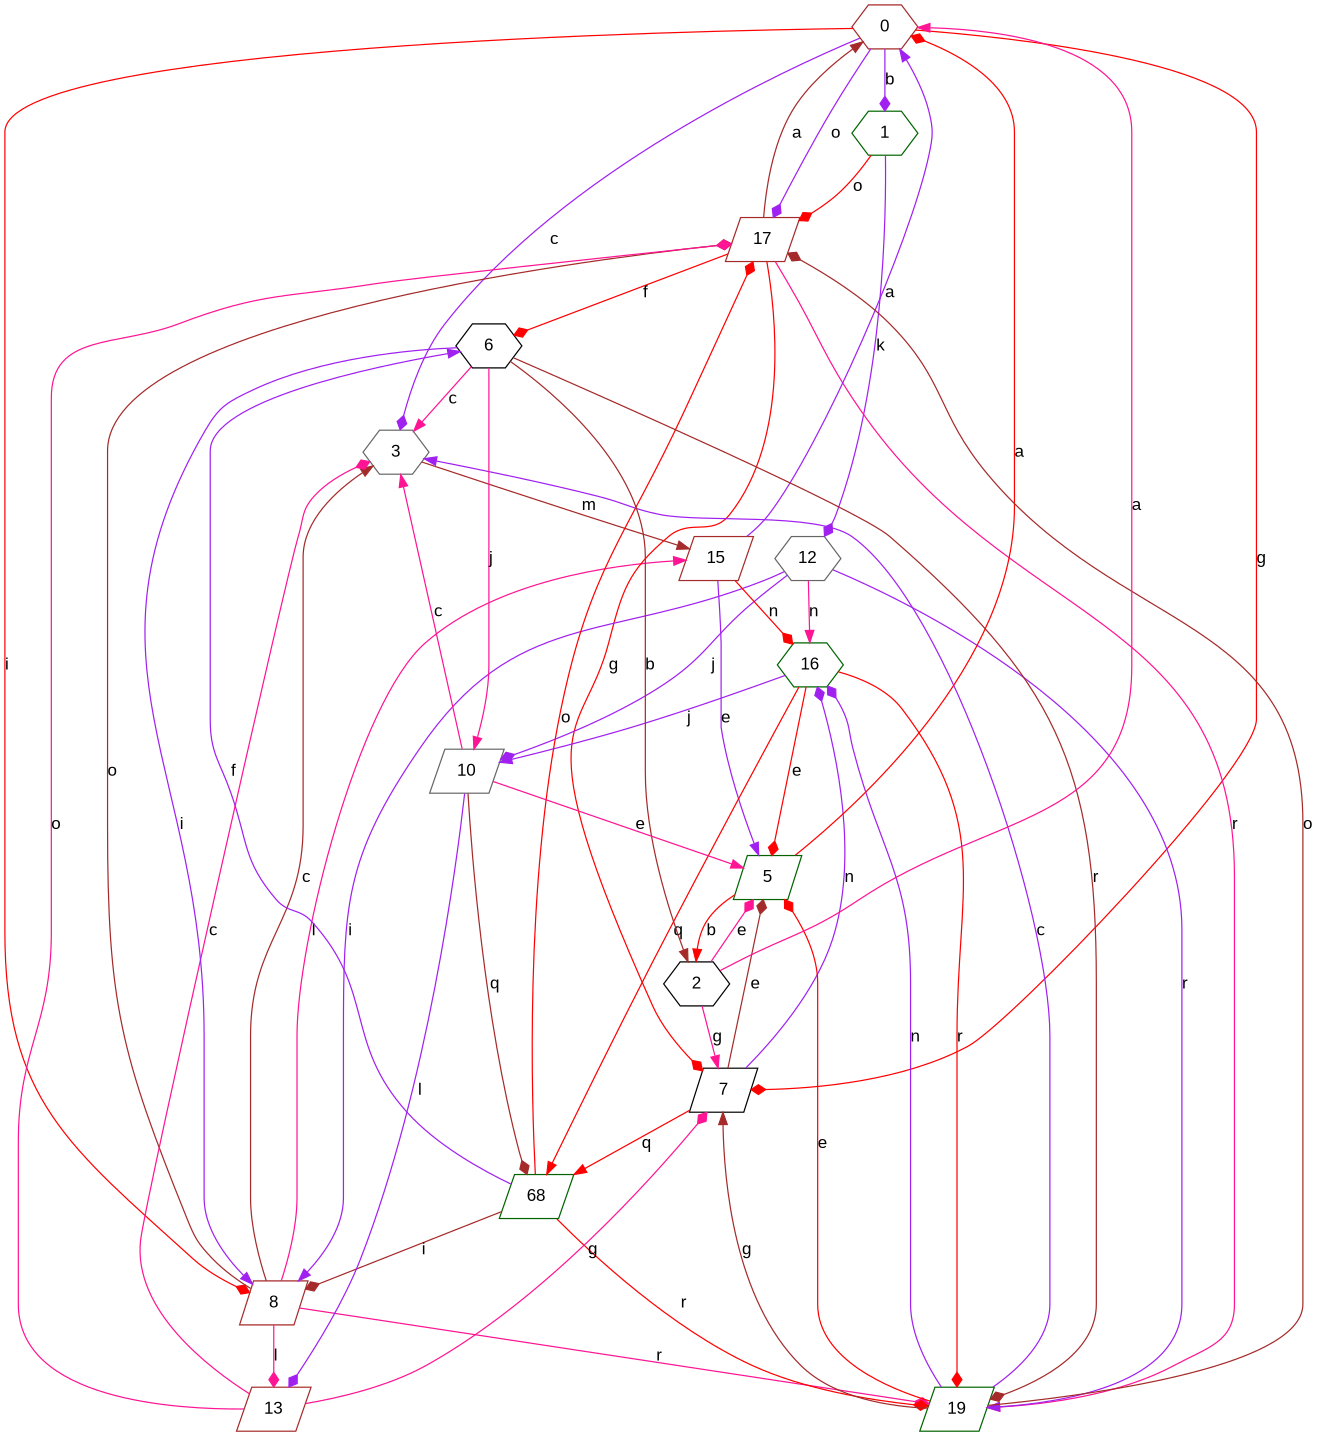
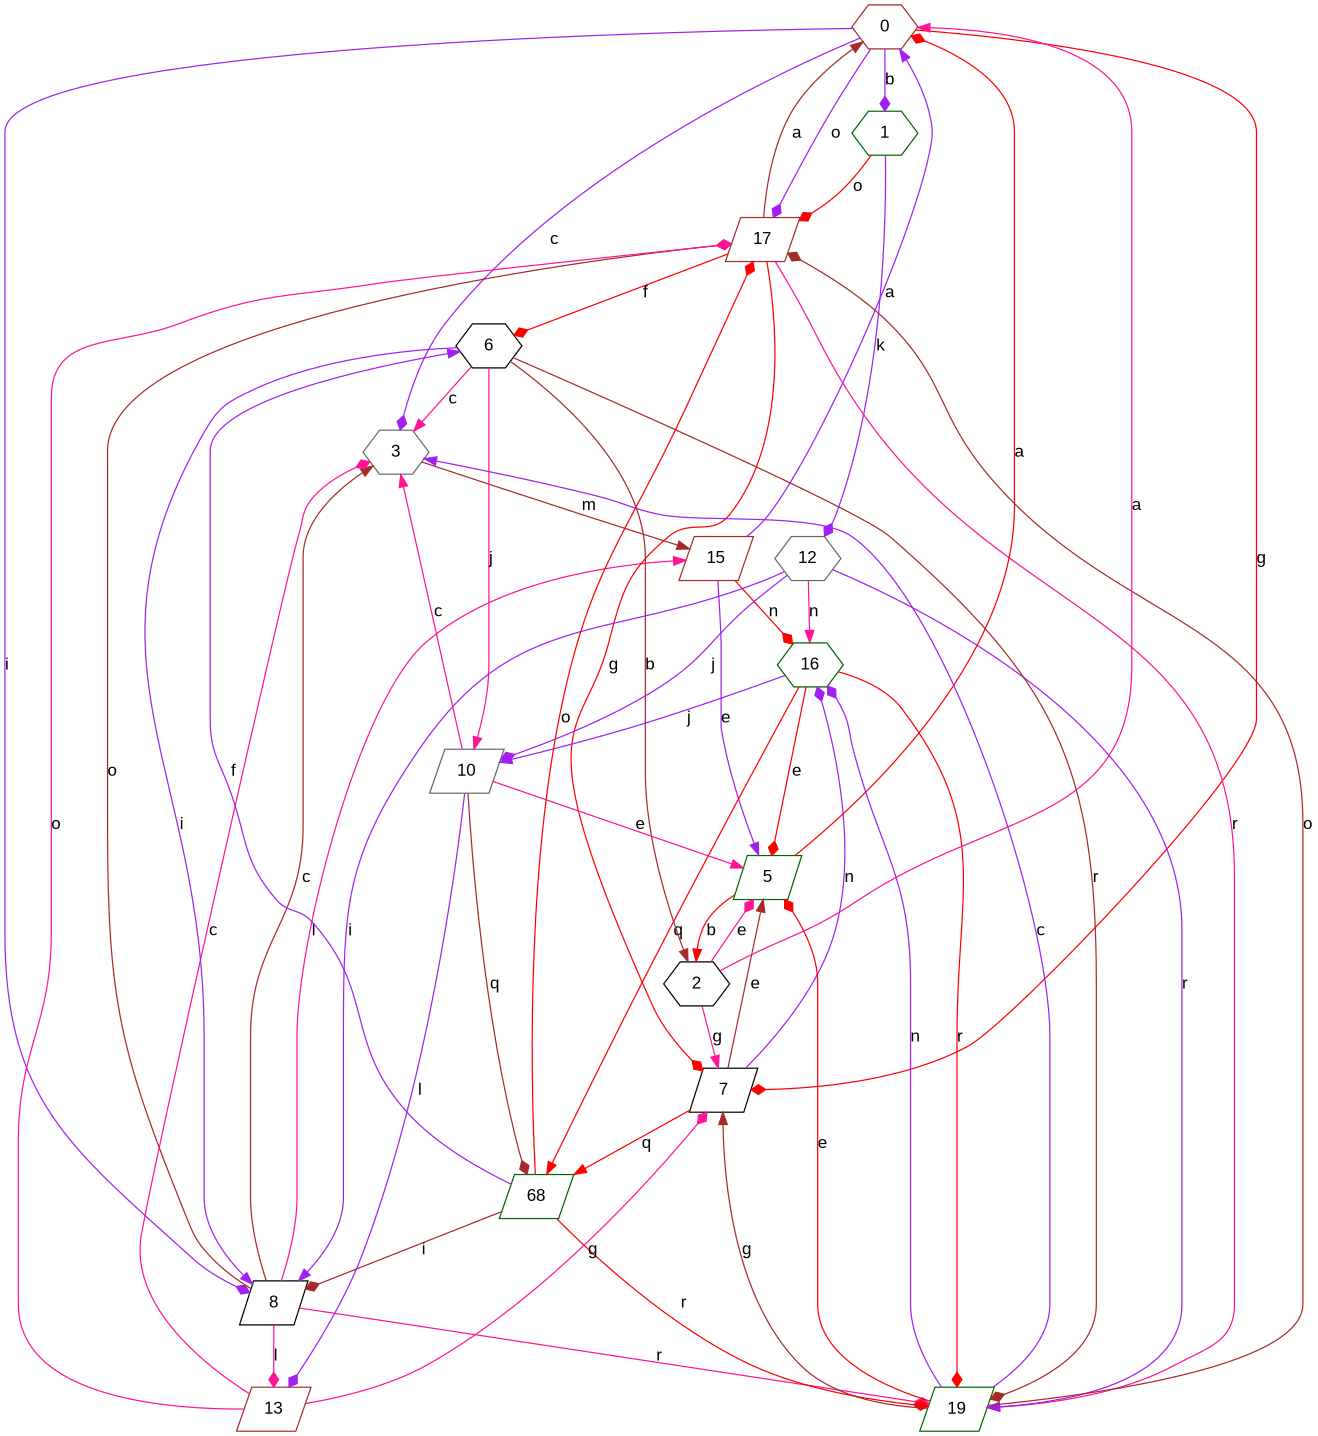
edge "0" -> "8": color red -> purple
edge "7" -> "5": arrowhead diamond -> normal
node "8": color brown -> black
